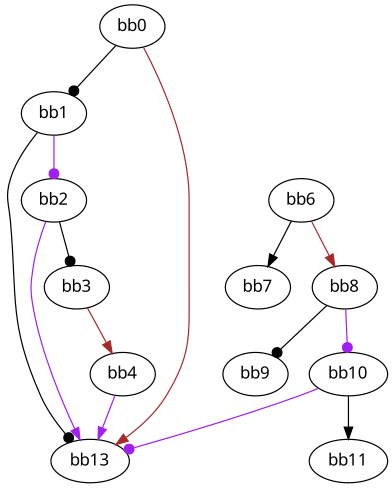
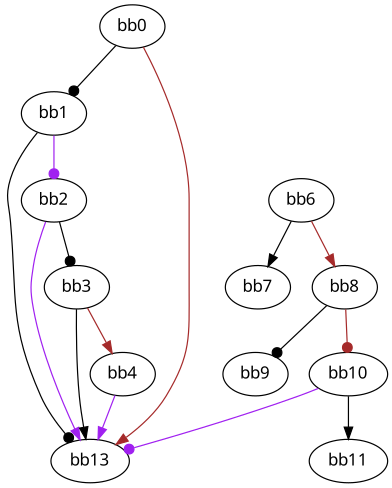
edge "bb8" -> "bb10": color purple -> brown
edge "bb3" -> "bb13": added
